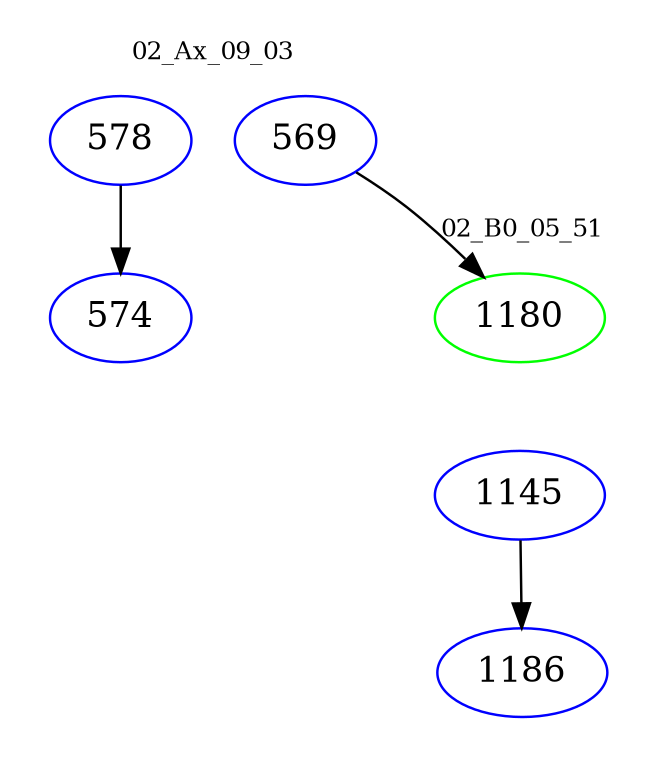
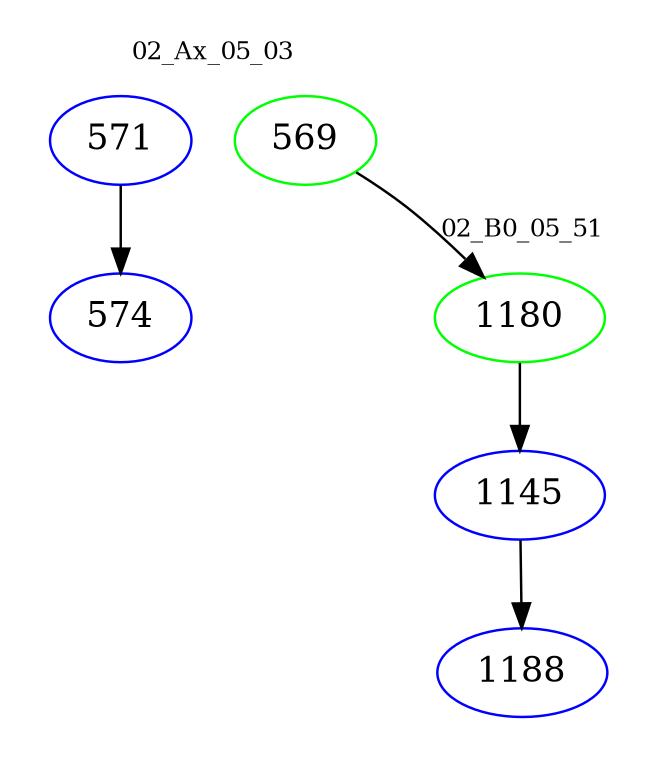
cluster "02_Ax_09_03": label "02_Ax_09_03" -> "02_Ax_05_03"
node "578": label "578" -> "571"
node "569": color blue -> green
edge "1180" -> "1145": added
node "1186": label "1186" -> "1188"
